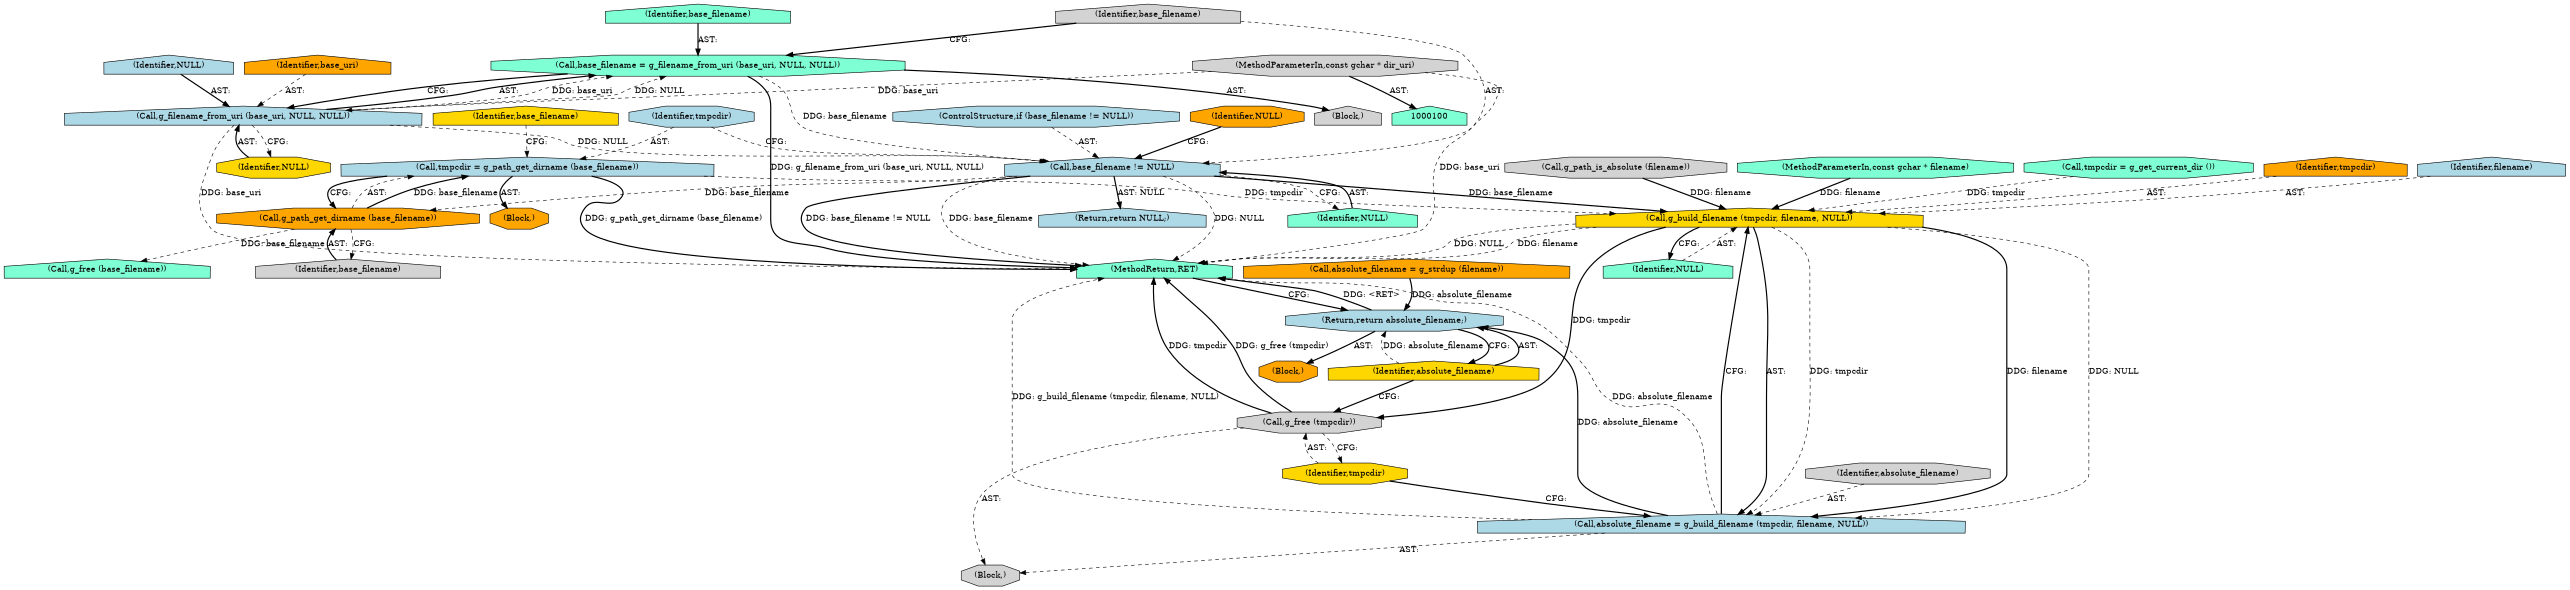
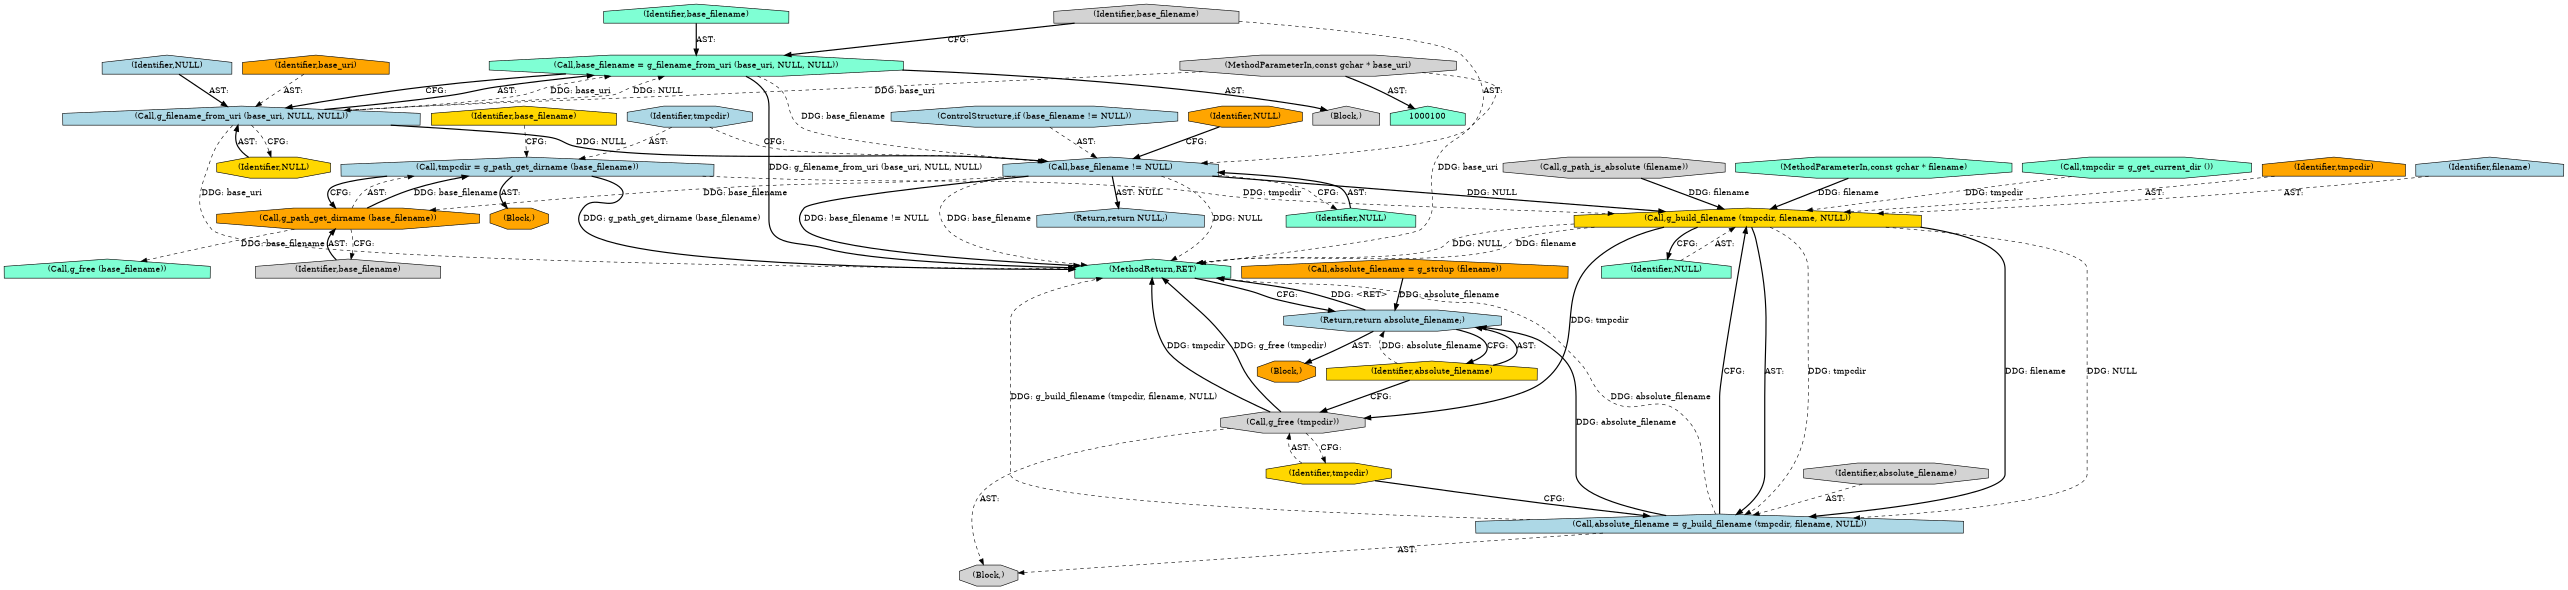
node "(MethodParameterIn,const gchar * dir_uri)": label "(MethodParameterIn,const gchar * dir_uri)" -> "(MethodParameterIn,const gchar * base_uri)"
edge "(Call,g_filename_from_uri (base_uri, NULL, NULL))" -> "(Call,base_filename != NULL)": style dashed -> bold
edge "(Call,base_filename != NULL)" -> "(Call,g_build_filename (tmpcdir, filename, NULL))": label "DDG: base_filename" -> "DDG: NULL"
